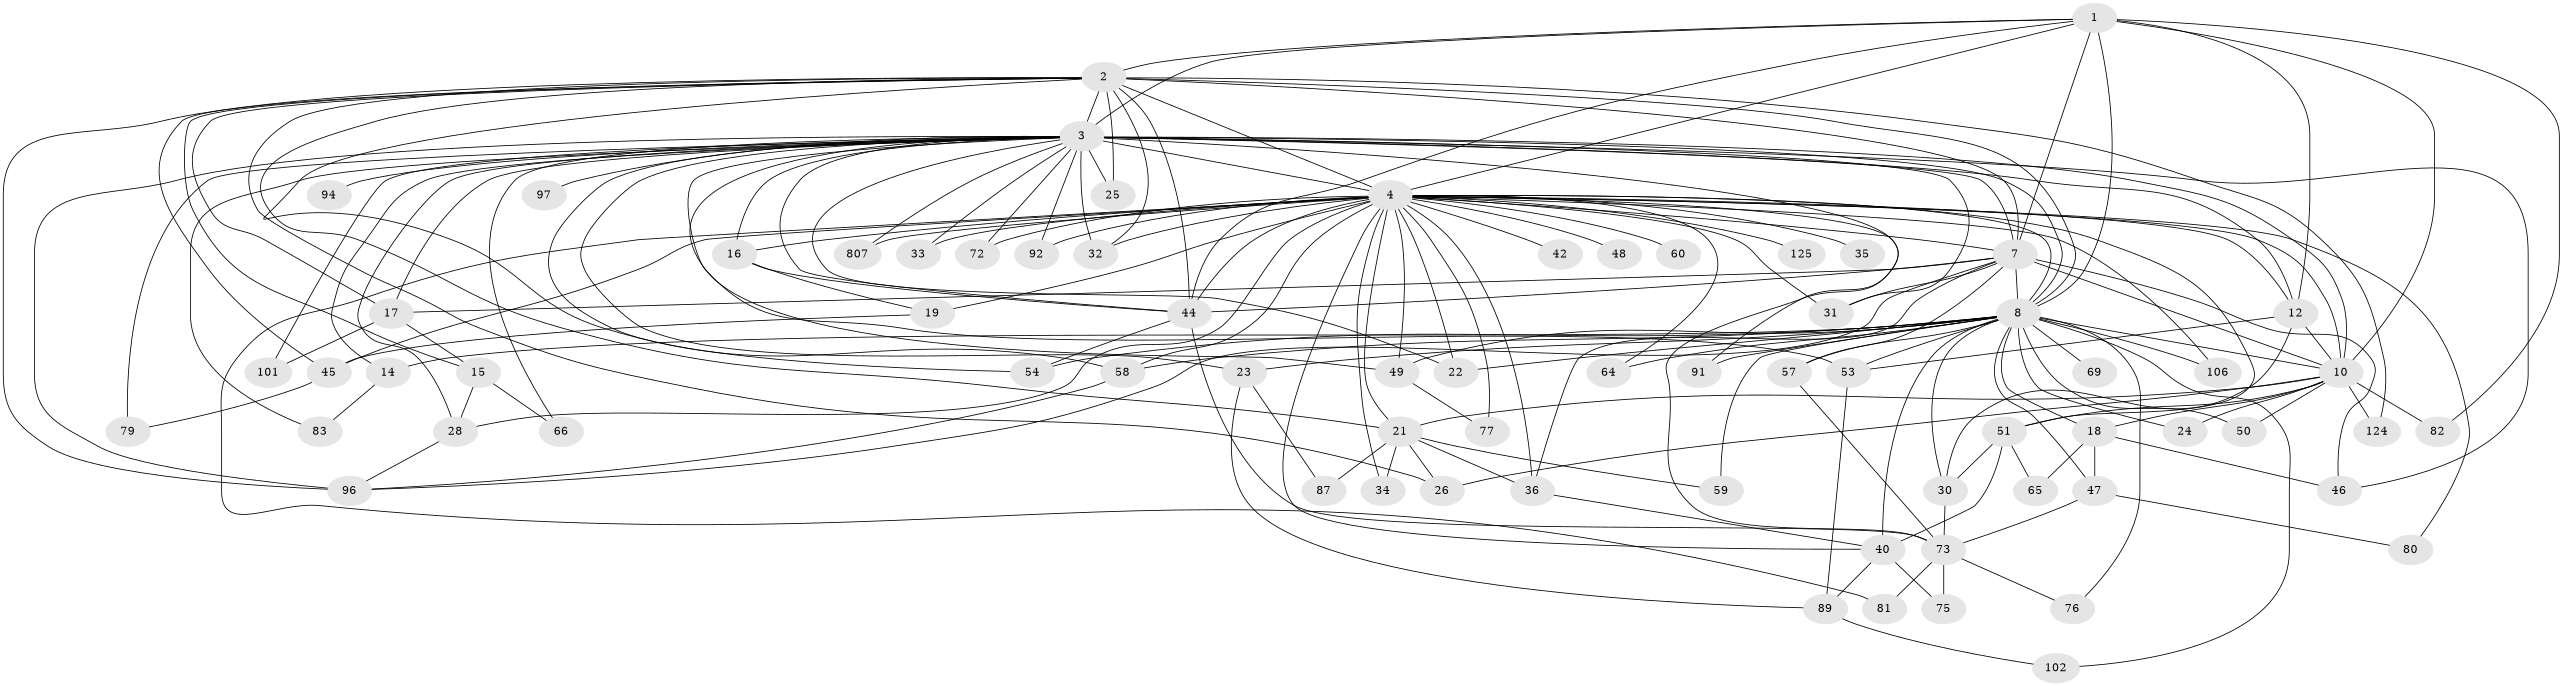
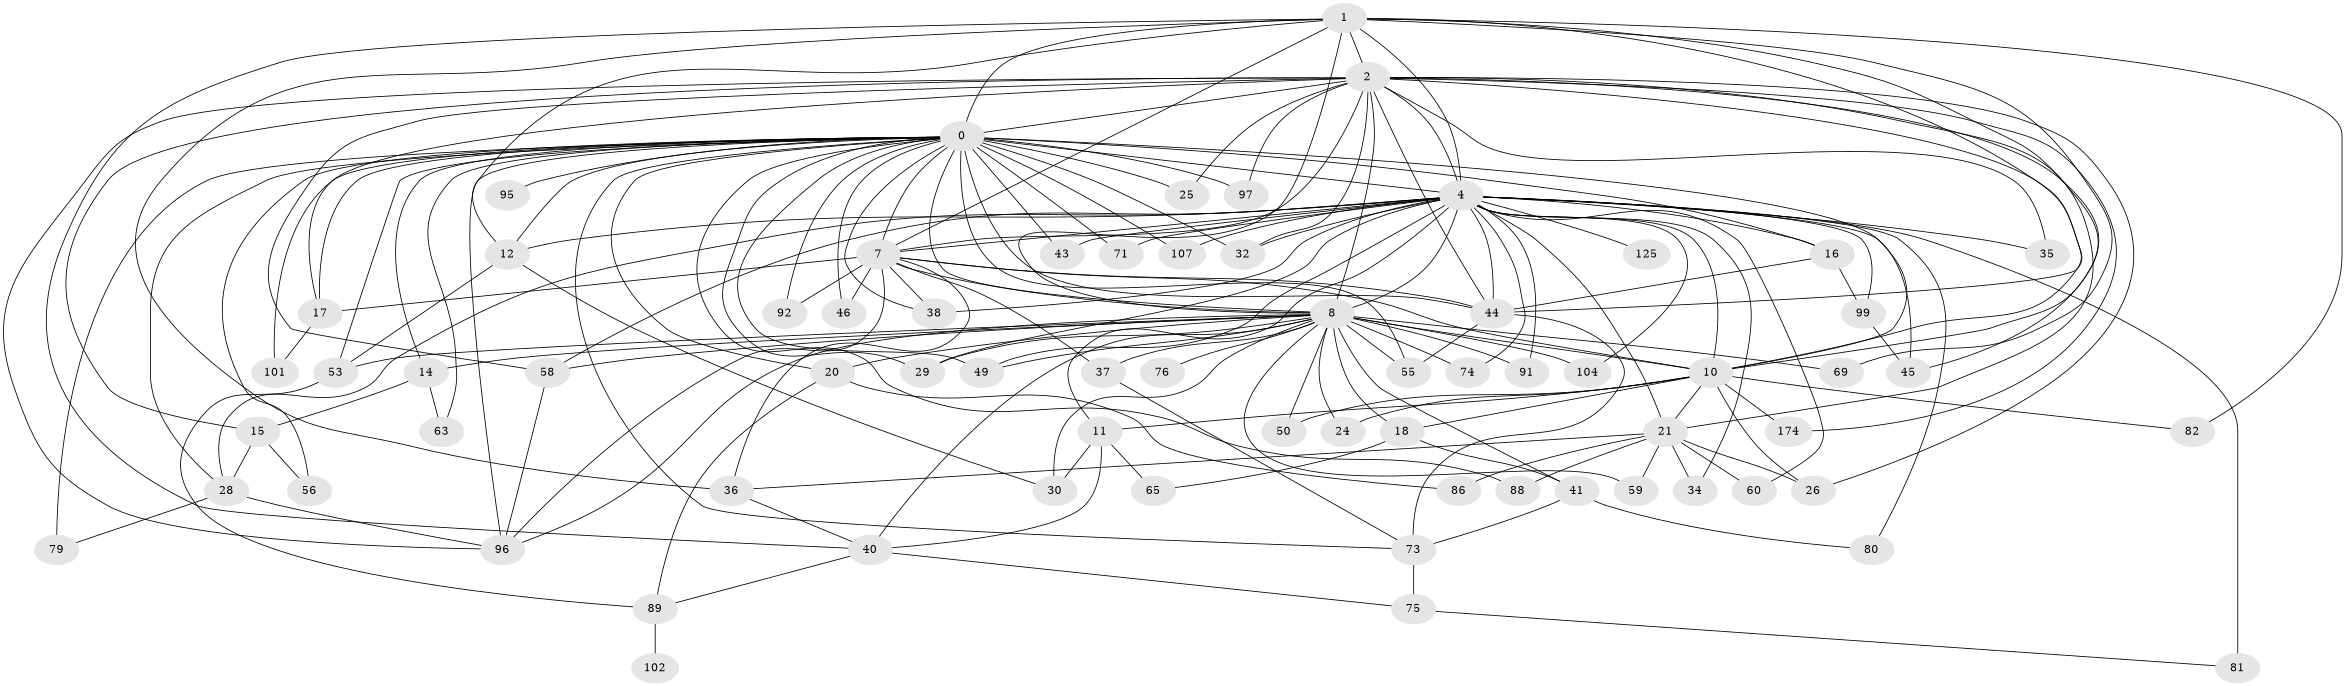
edge "1" -- "69": added
edge "2" -- "97": added
node "3": label "3" -> "0"
edge "2" -- "35": added
node "94": label "94" -> "95"
edge "4" -- "92": now "7" -- "92"
node "807": label "807" -> "107"
node "33": label "33" -> "43"
node "72": label "72" -> "71"
node "42": removed
node "48": removed
node "19": label "19" -> "99"
node "31": label "31" -> "38"
edge "4" -- "36": now "1" -- "36"
edge "17" -- "15": now "14" -- "15"
edge "12" -- "10": now "2" -- "10"
node "54": label "54" -> "55"
node "23": label "23" -> "20"
node "22": label "22" -> "29"
node "64": label "64" -> "74"
node "57": label "57" -> "37"
node "106": label "106" -> "104"
edge "45" -- "79": now "28" -- "79"
node "83": label "83" -> "63"
node "66": label "66" -> "56"
node "77": removed
node "51": label "51" -> "11"
node "124": label "124" -> "174"
edge "21" -- "60": added
edge "18" -- "46": removed
edge "8" -- "102": now "8" -- "96"
node "87": label "87" -> "86"
node "88": added
node "47": label "47" -> "41"
edge "30" -- "73": removed
edge "4" -- "40": now "1" -- "40"
edge "73" -- "81": now "75" -- "81"
edge "73" -- "76": removed
